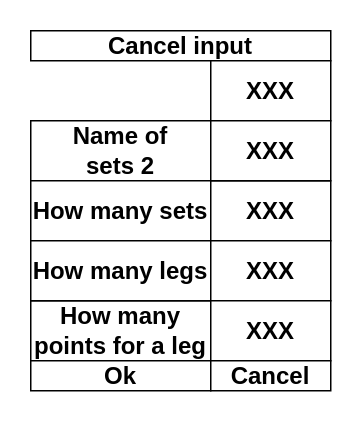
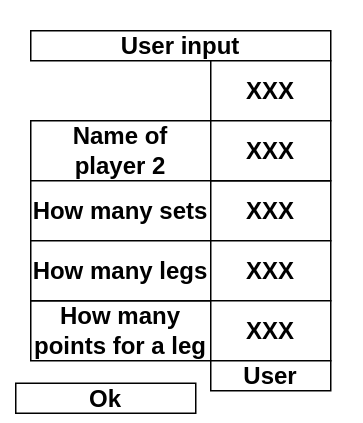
node "Cancel input": label "Cancel input" -> "User input"
node "Name of sets 2": label "Name of sets 2" -> "Name of player 2"
node "Ok": moved (121, 376) -> (106, 398)
node "Cancel": label "Cancel" -> "User"
